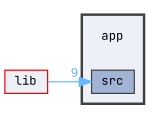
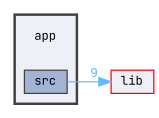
edge "lib" -> "src": reversed
